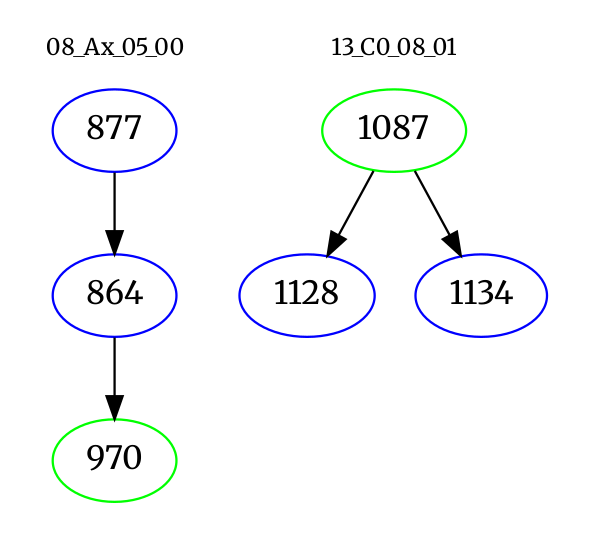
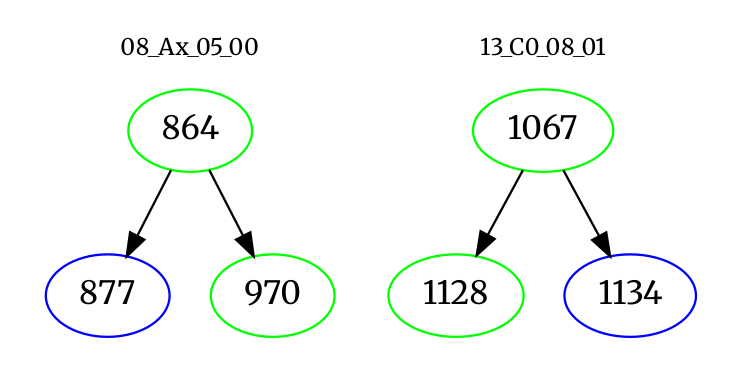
node "1087": label "1087" -> "1067"
edge "877" -> "864": reversed
node "864": color blue -> green
node "1128": color blue -> green
